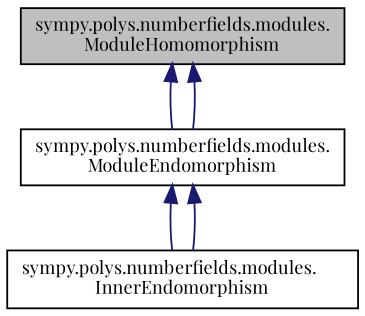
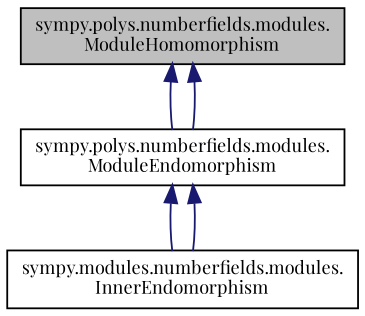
node "sympy.polys.numberfields.modules. InnerEndomorphism": label "sympy.polys.numberfields.modules. InnerEndomorphism" -> "sympy.modules.numberfields.modules. InnerEndomorphism"
